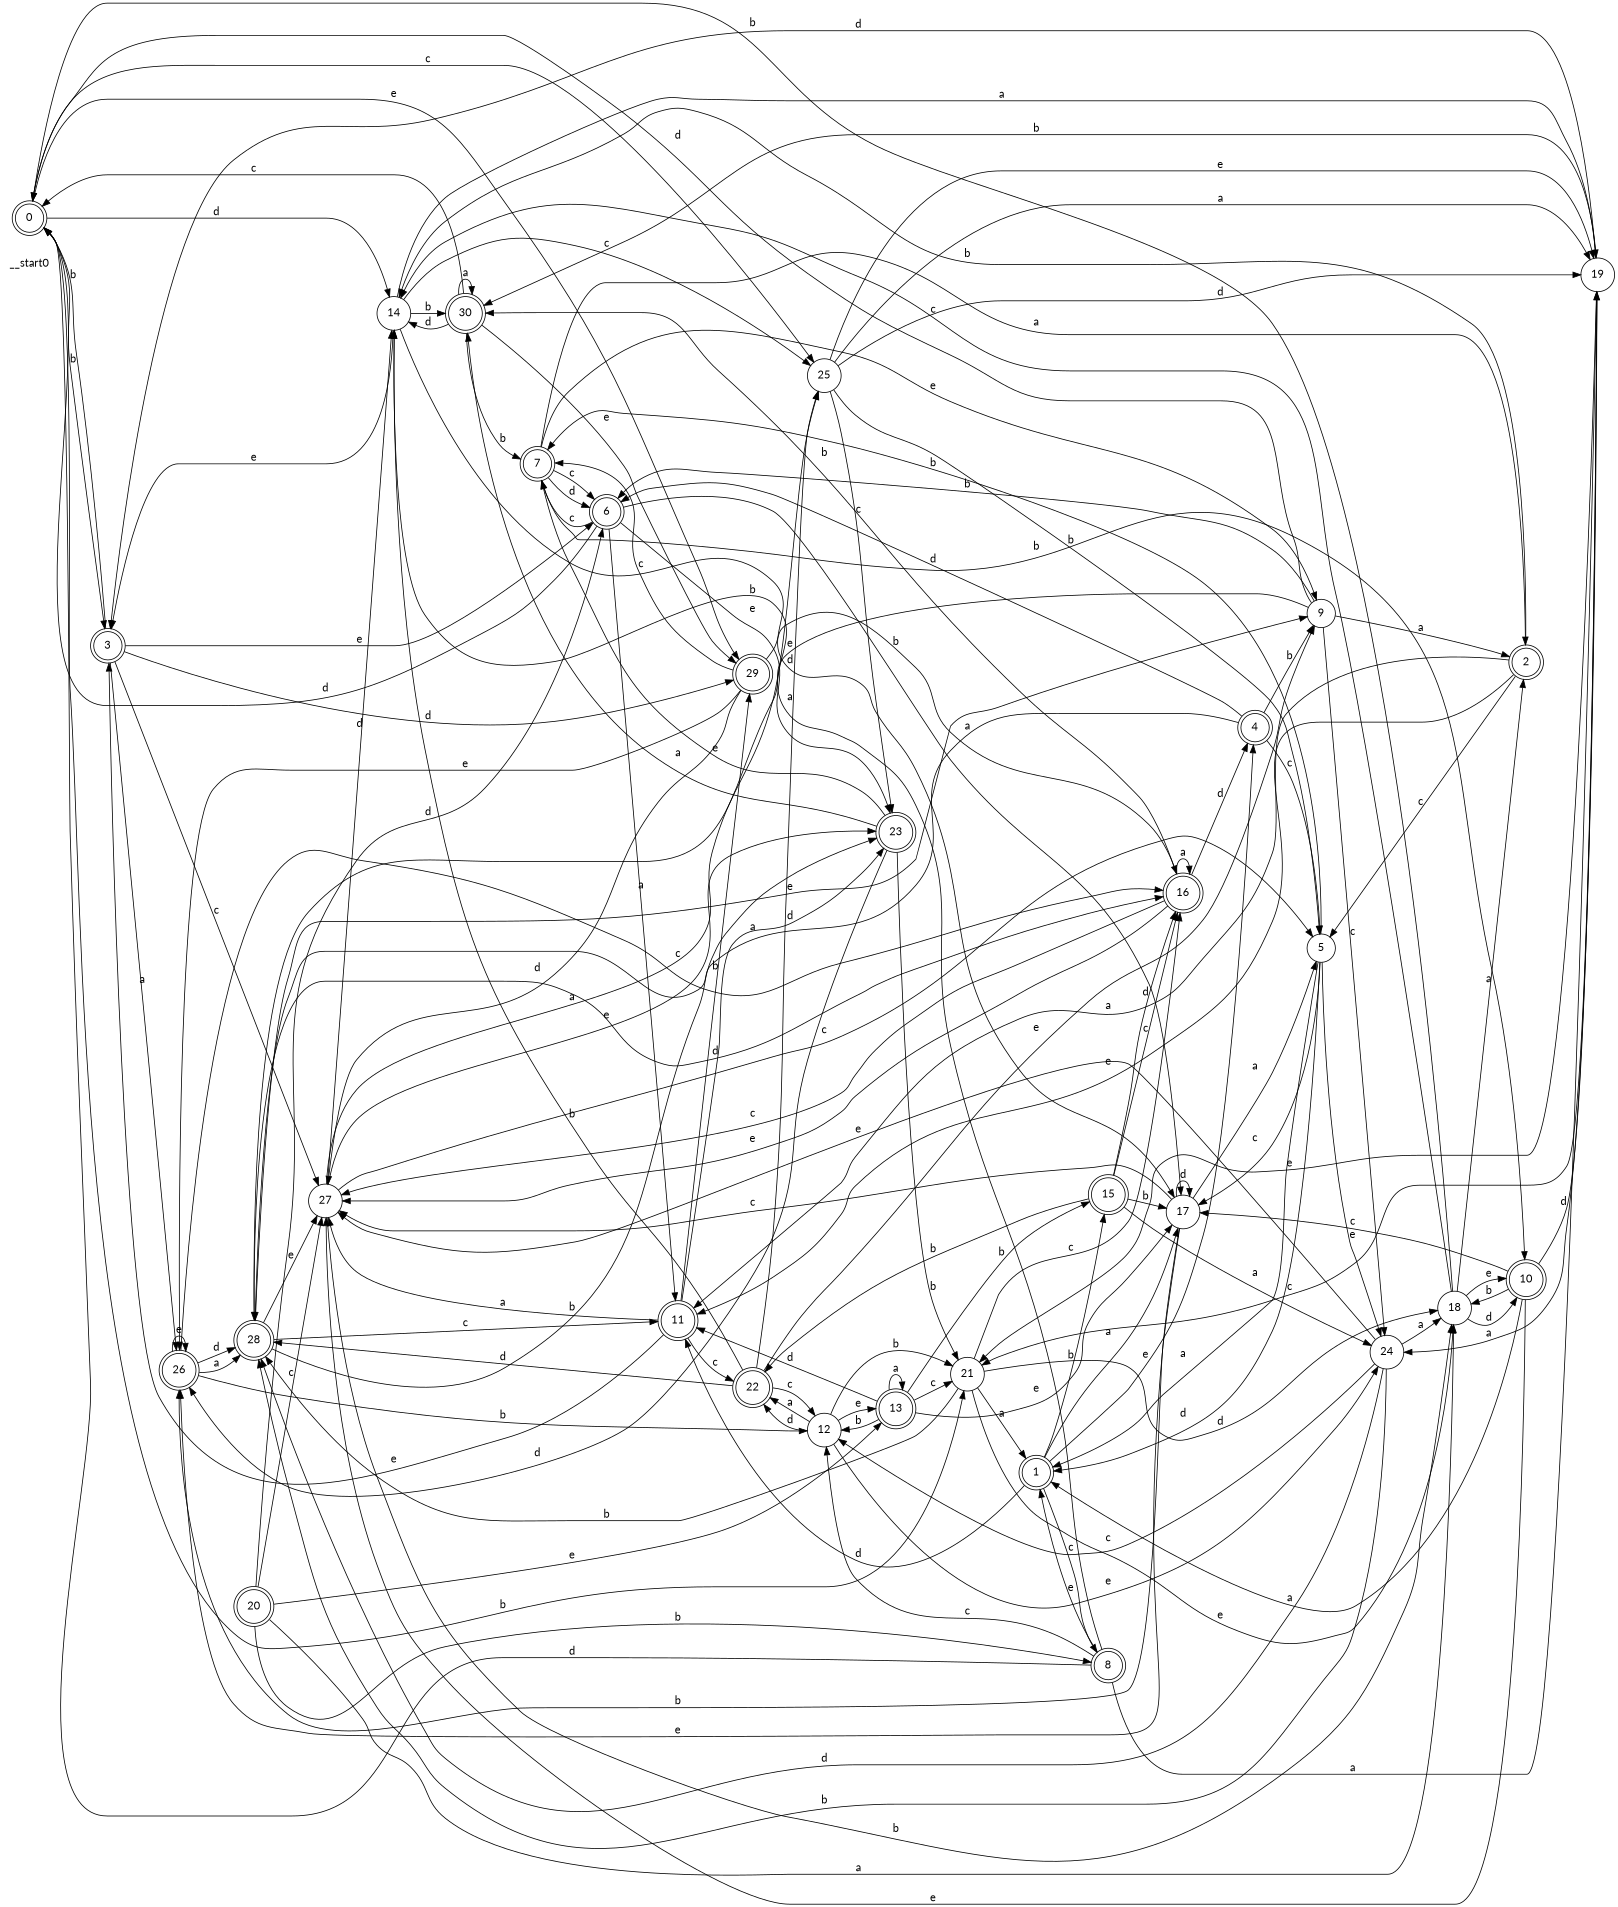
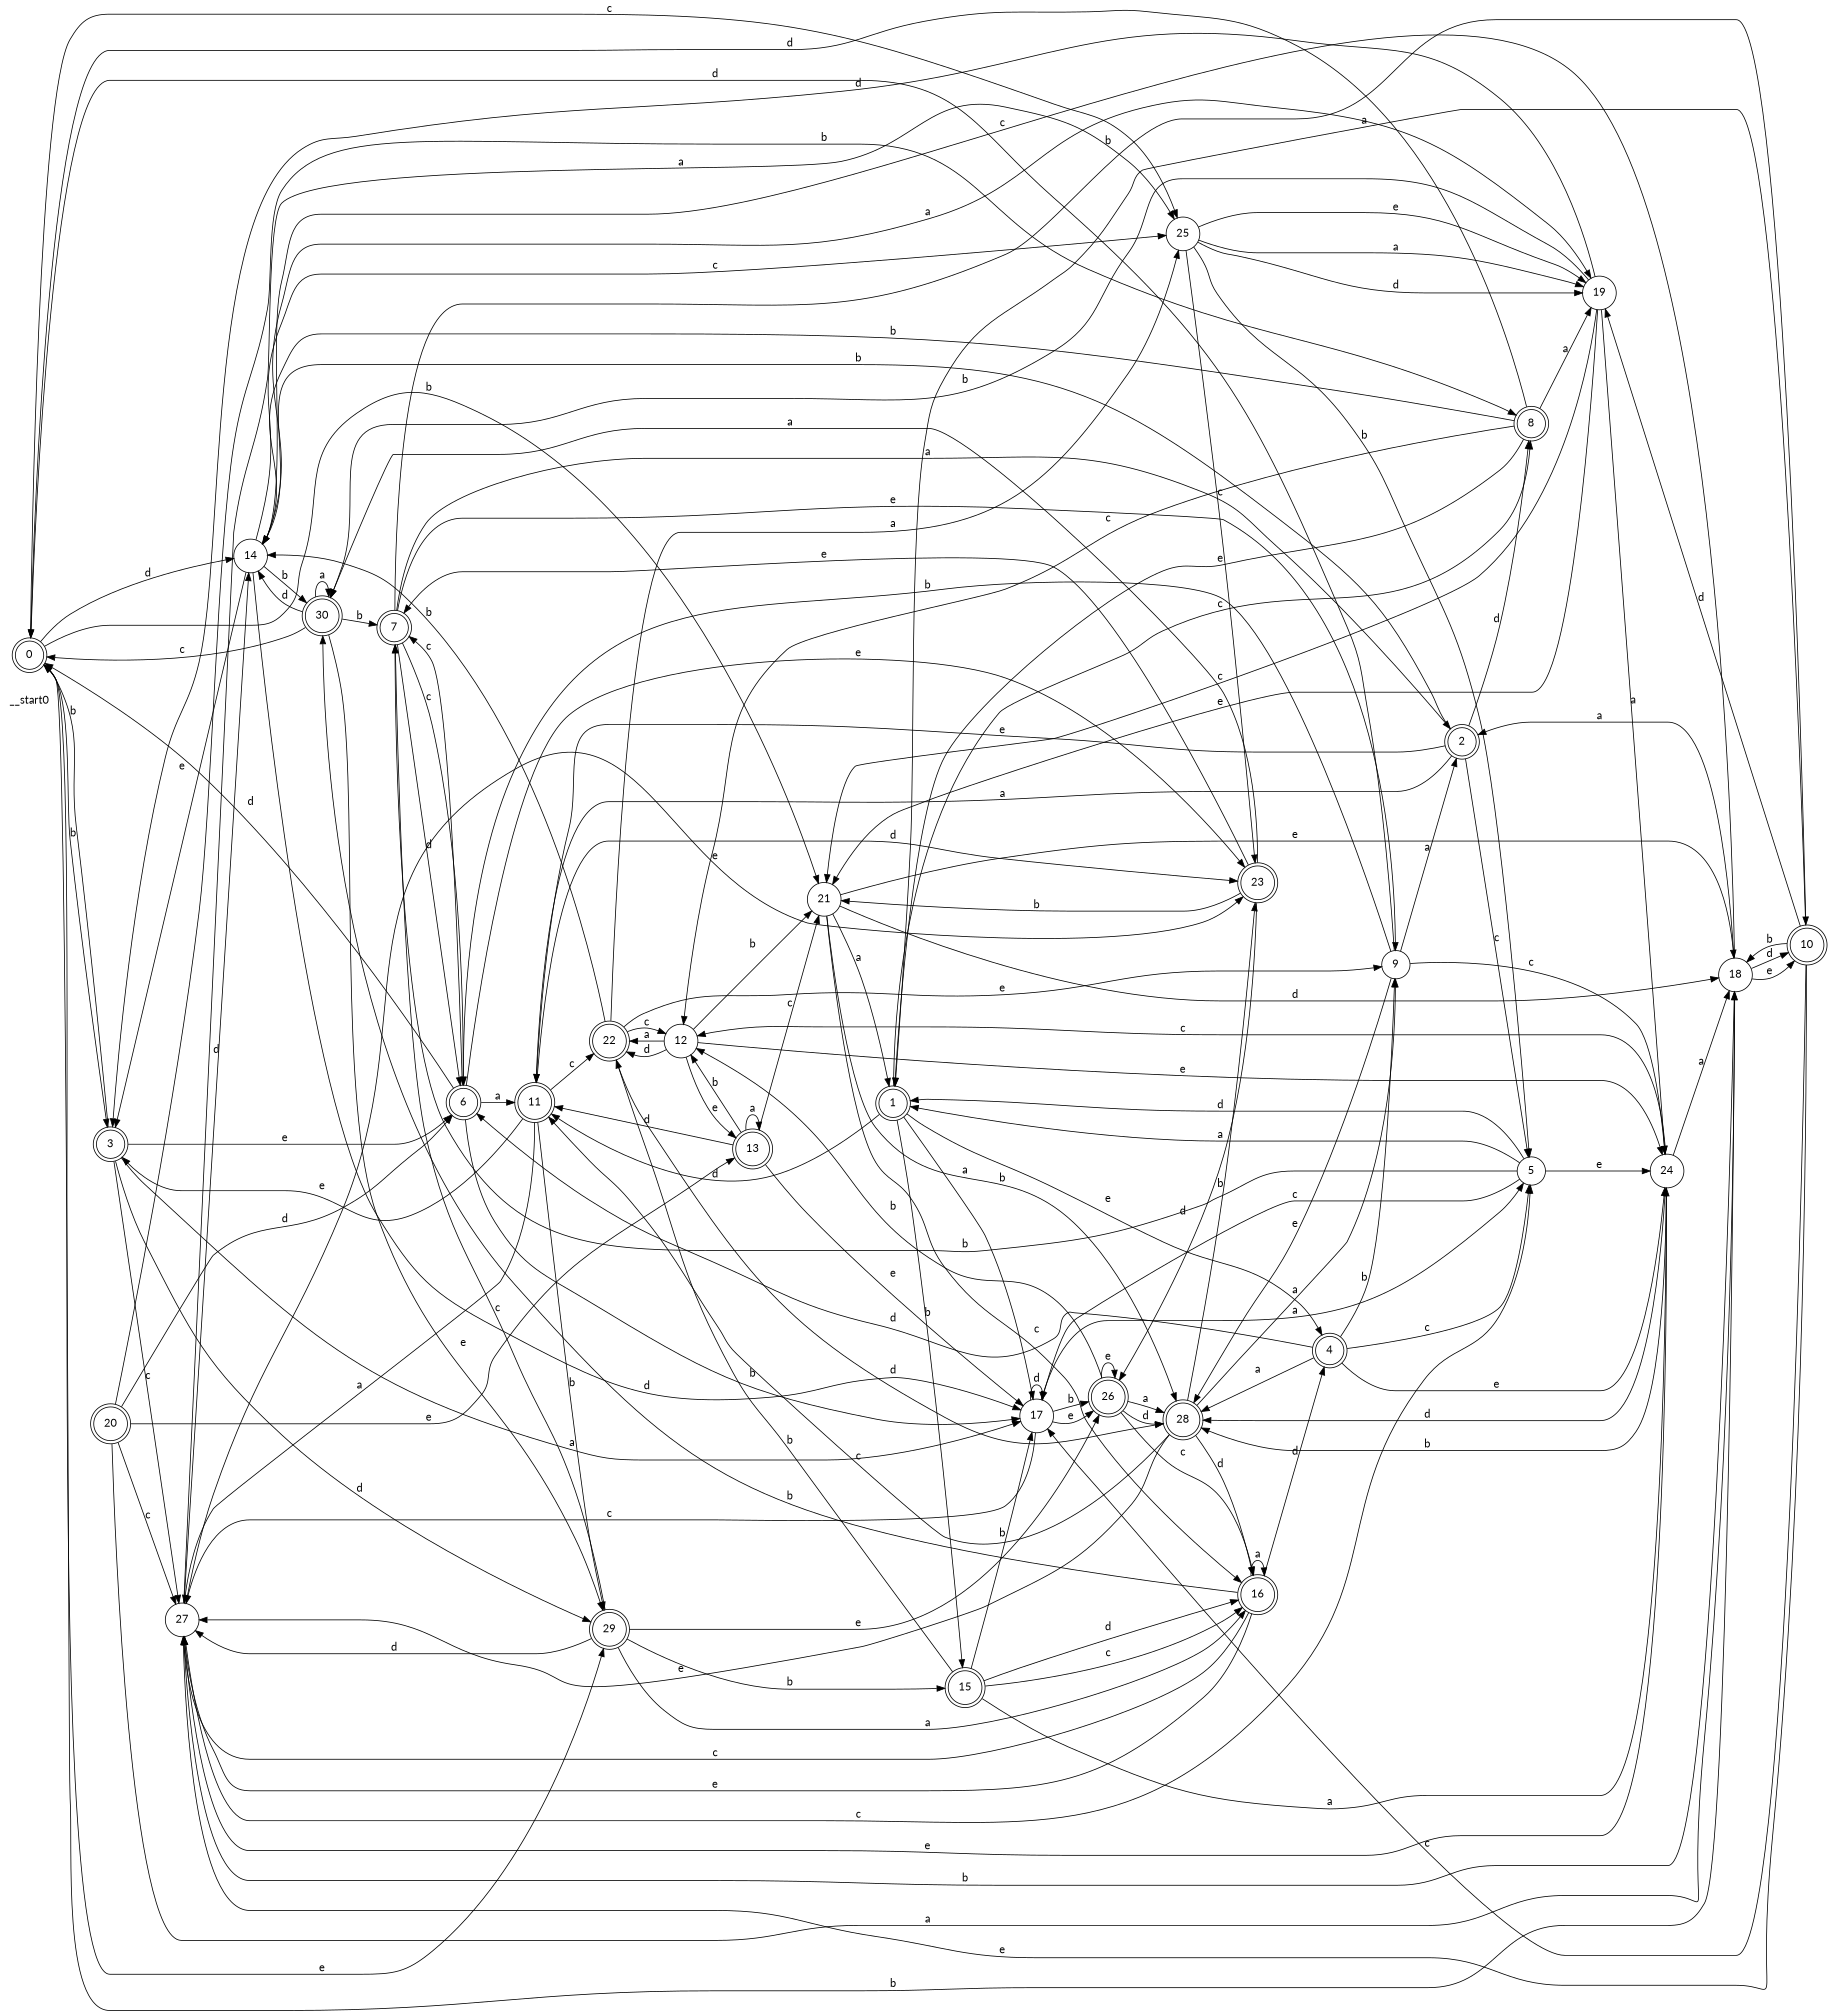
edge "2" -> "8": added, label "d"
edge "28" -> "9": label "e" -> "a"
edge "3" -> "26": now "3" -> "17"
edge "13" -> "15": now "29" -> "15"
edge "4" -> "24": added, label "e"
